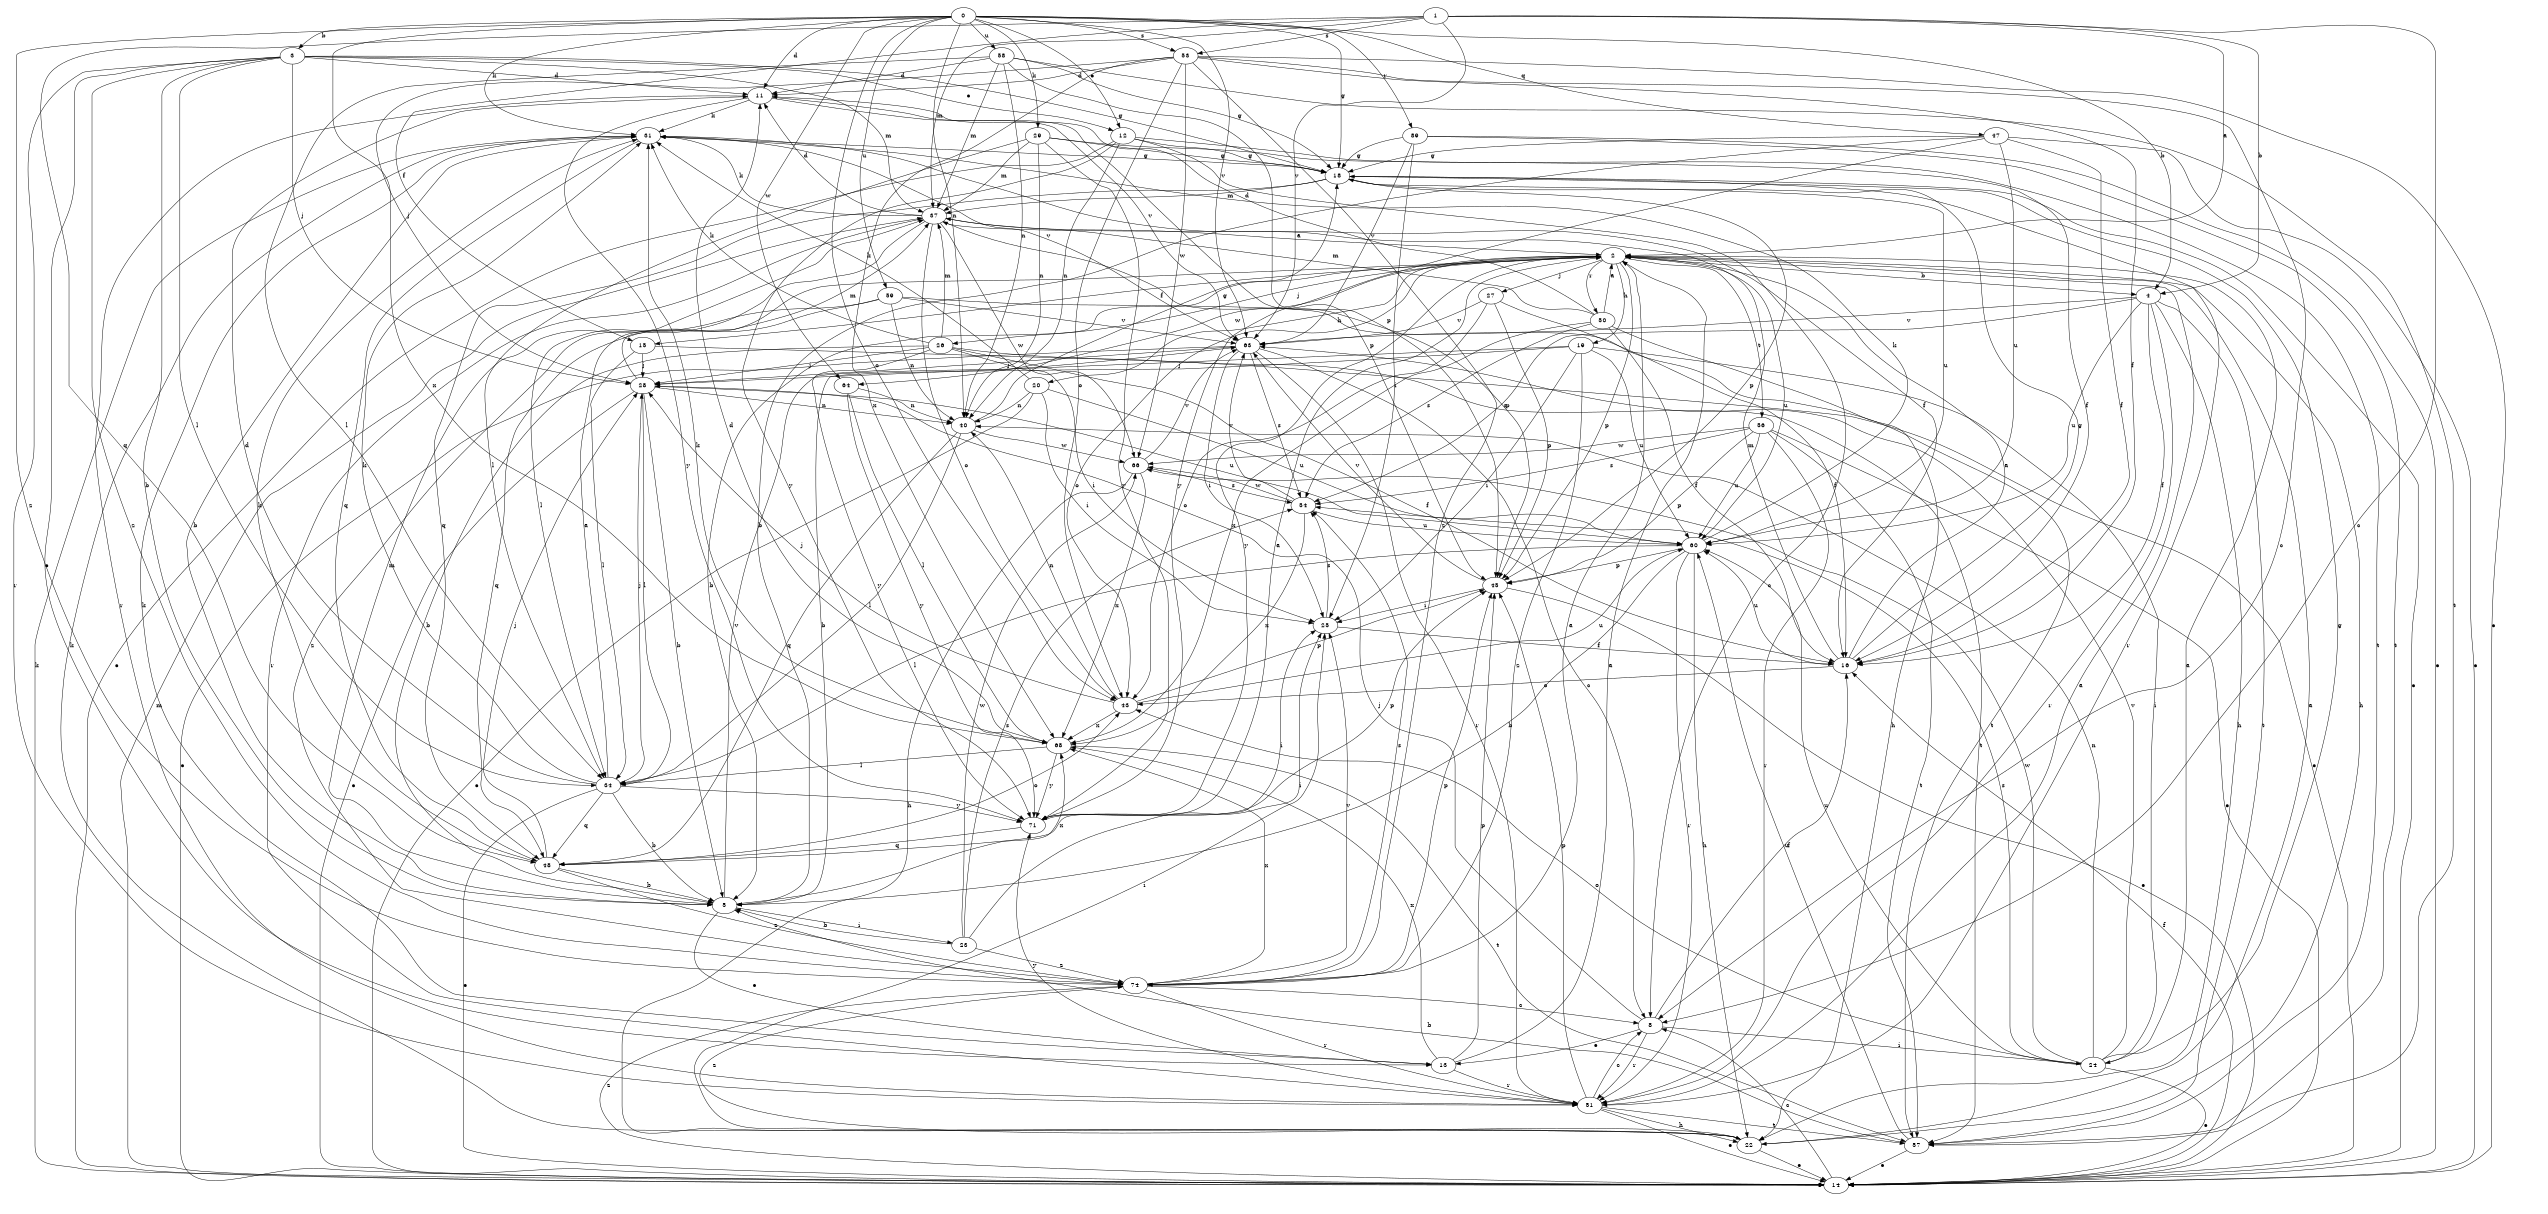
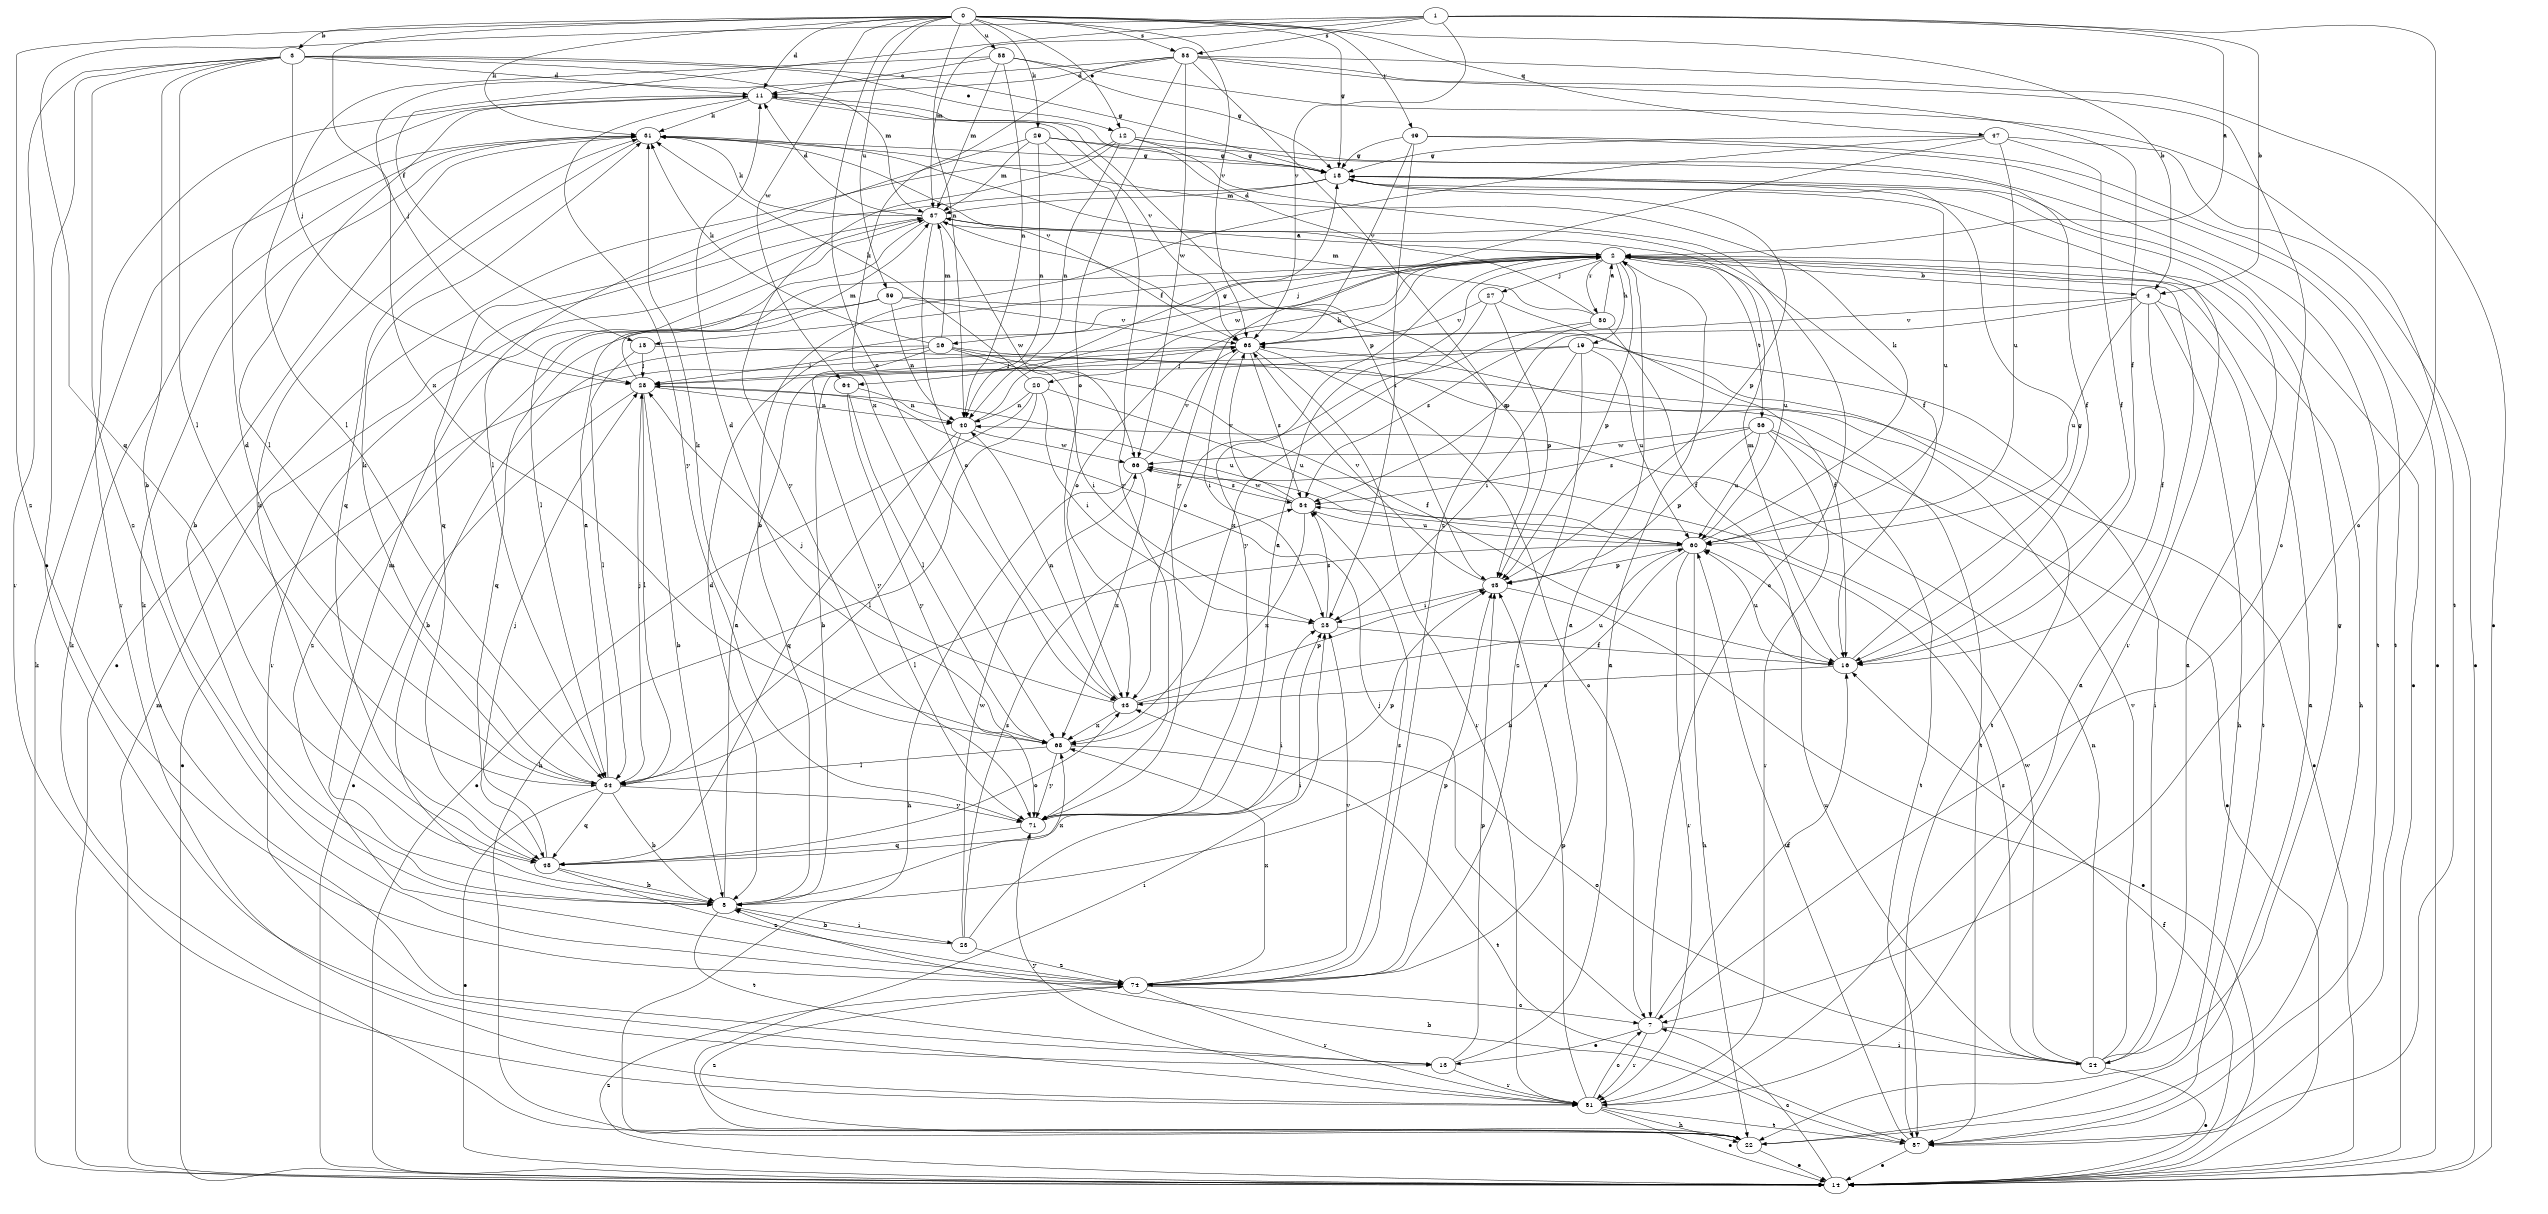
edge "58" -> "11": label "d" -> "c"
node "89": label "89" -> "49"
edge "58" -> "45": removed, label "p"
edge "11" -> "34": added, label "l"
edge "16" -> "2": removed, label "a"
edge "2" -> "5": label "b" -> "d"
edge "5" -> "63": label "v" -> "a"
edge "50" -> "22": now "20" -> "22"
edge "4" -> "51": removed, label "r"
edge "13" -> "68": removed, label "x"
edge "5" -> "13": label "e" -> "t"
node "8": label "8" -> "7"
